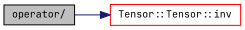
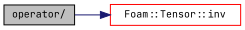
node "Tensor::Tensor::inv": label "Tensor::Tensor::inv" -> "Foam::Tensor::inv"
